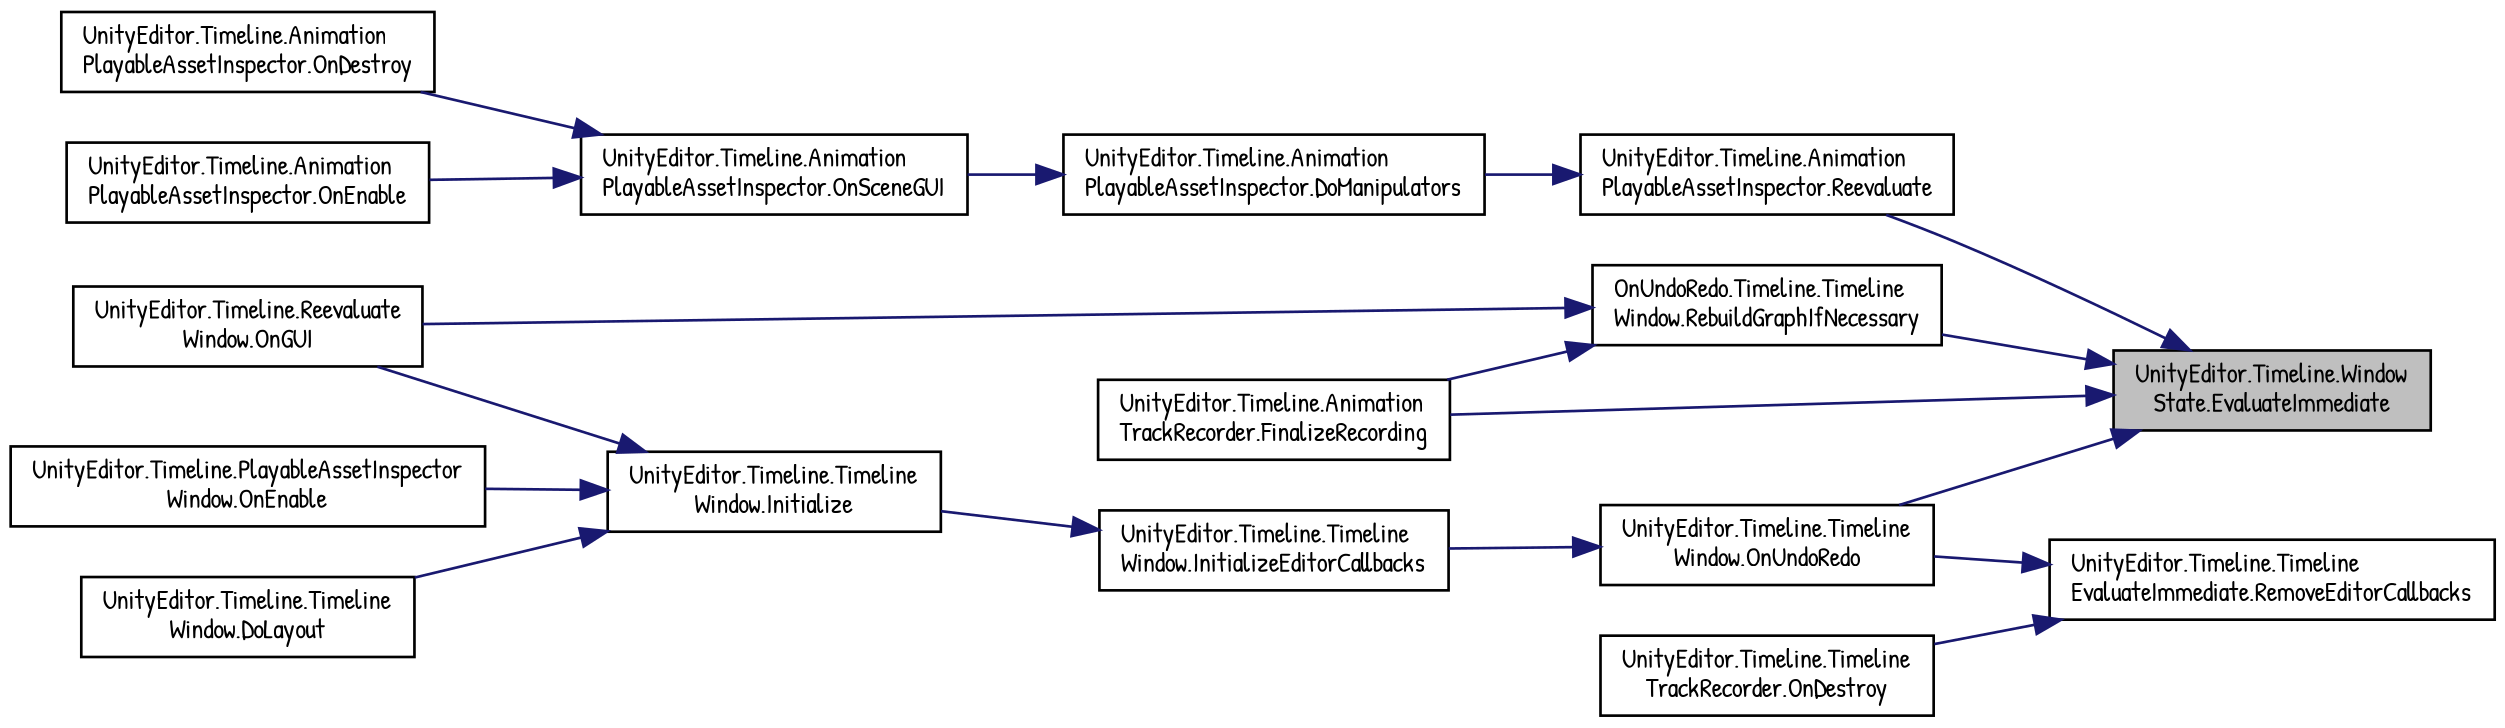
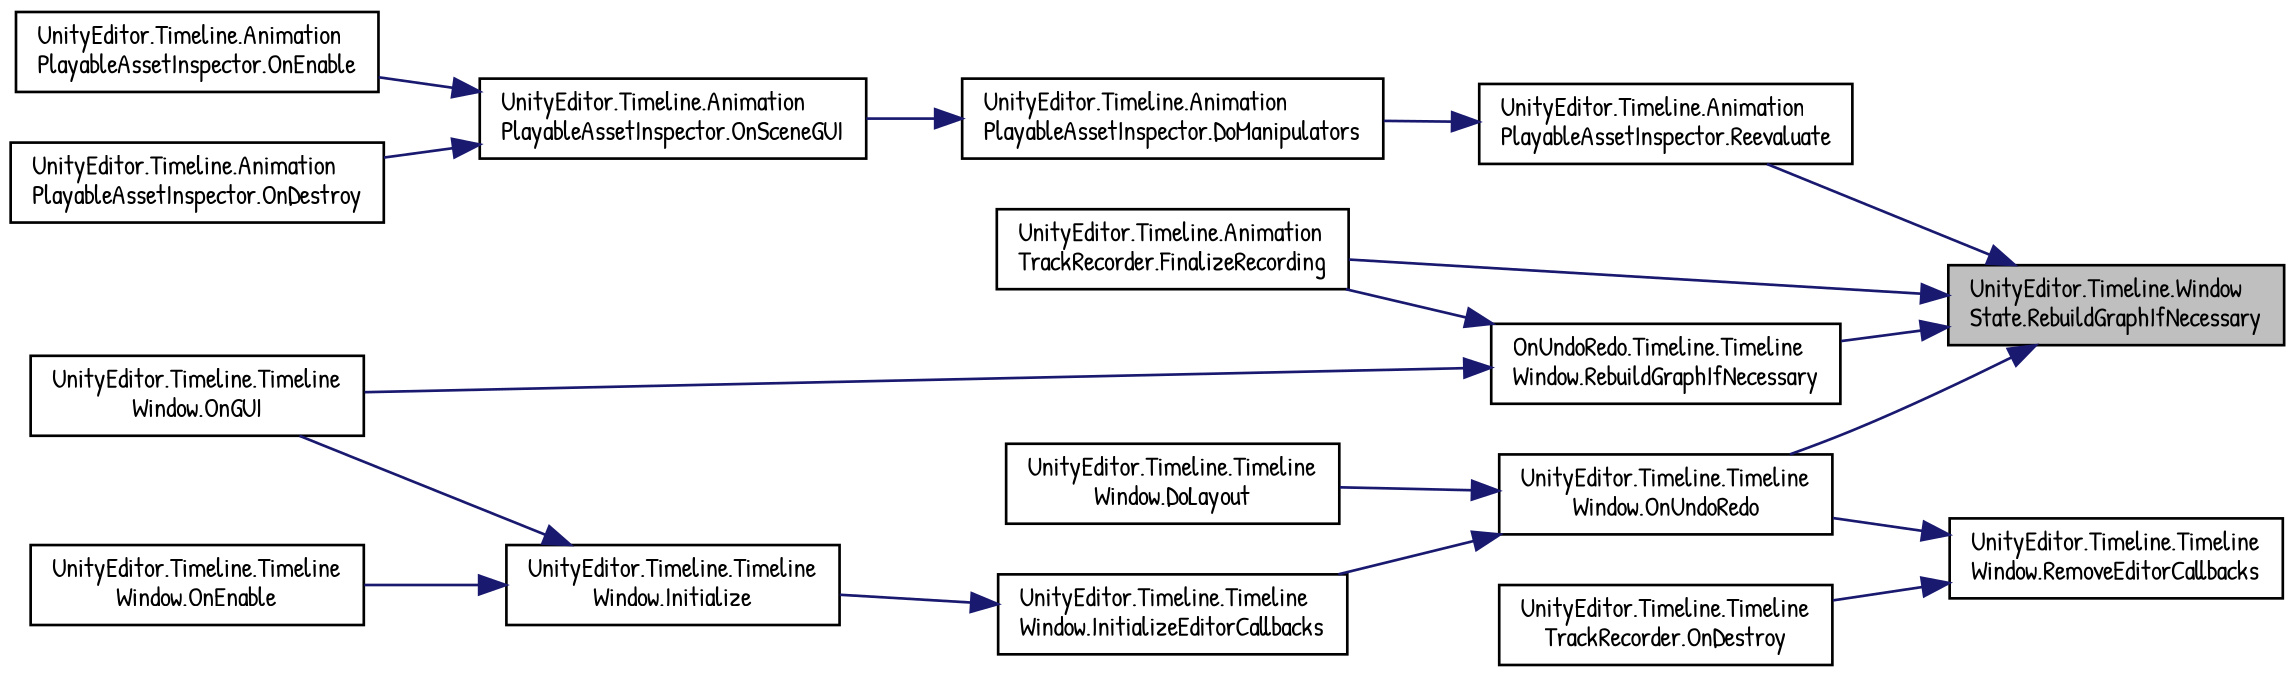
node "UnityEditor.Timeline.Reevaluate Window.OnGUI": label "UnityEditor.Timeline.Reevaluate Window.OnGUI" -> "UnityEditor.Timeline.Timeline Window.OnGUI"
node "UnityEditor.Timeline.Window State.EvaluateImmediate": label "UnityEditor.Timeline.Window State.EvaluateImmediate" -> "UnityEditor.Timeline.Window State.RebuildGraphIfNecessary"
node "UnityEditor.Timeline.PlayableAssetInspector Window.OnEnable": label "UnityEditor.Timeline.PlayableAssetInspector Window.OnEnable" -> "UnityEditor.Timeline.Timeline Window.OnEnable"
edge "UnityEditor.Timeline.Timeline Window.DoLayout" -> "UnityEditor.Timeline.Timeline Window.Initialize": now "UnityEditor.Timeline.Timeline Window.DoLayout" -> "UnityEditor.Timeline.Timeline Window.OnUndoRedo"
node "UnityEditor.Timeline.Timeline EvaluateImmediate.RemoveEditorCallbacks": label "UnityEditor.Timeline.Timeline EvaluateImmediate.RemoveEditorCallbacks" -> "UnityEditor.Timeline.Timeline Window.RemoveEditorCallbacks"
